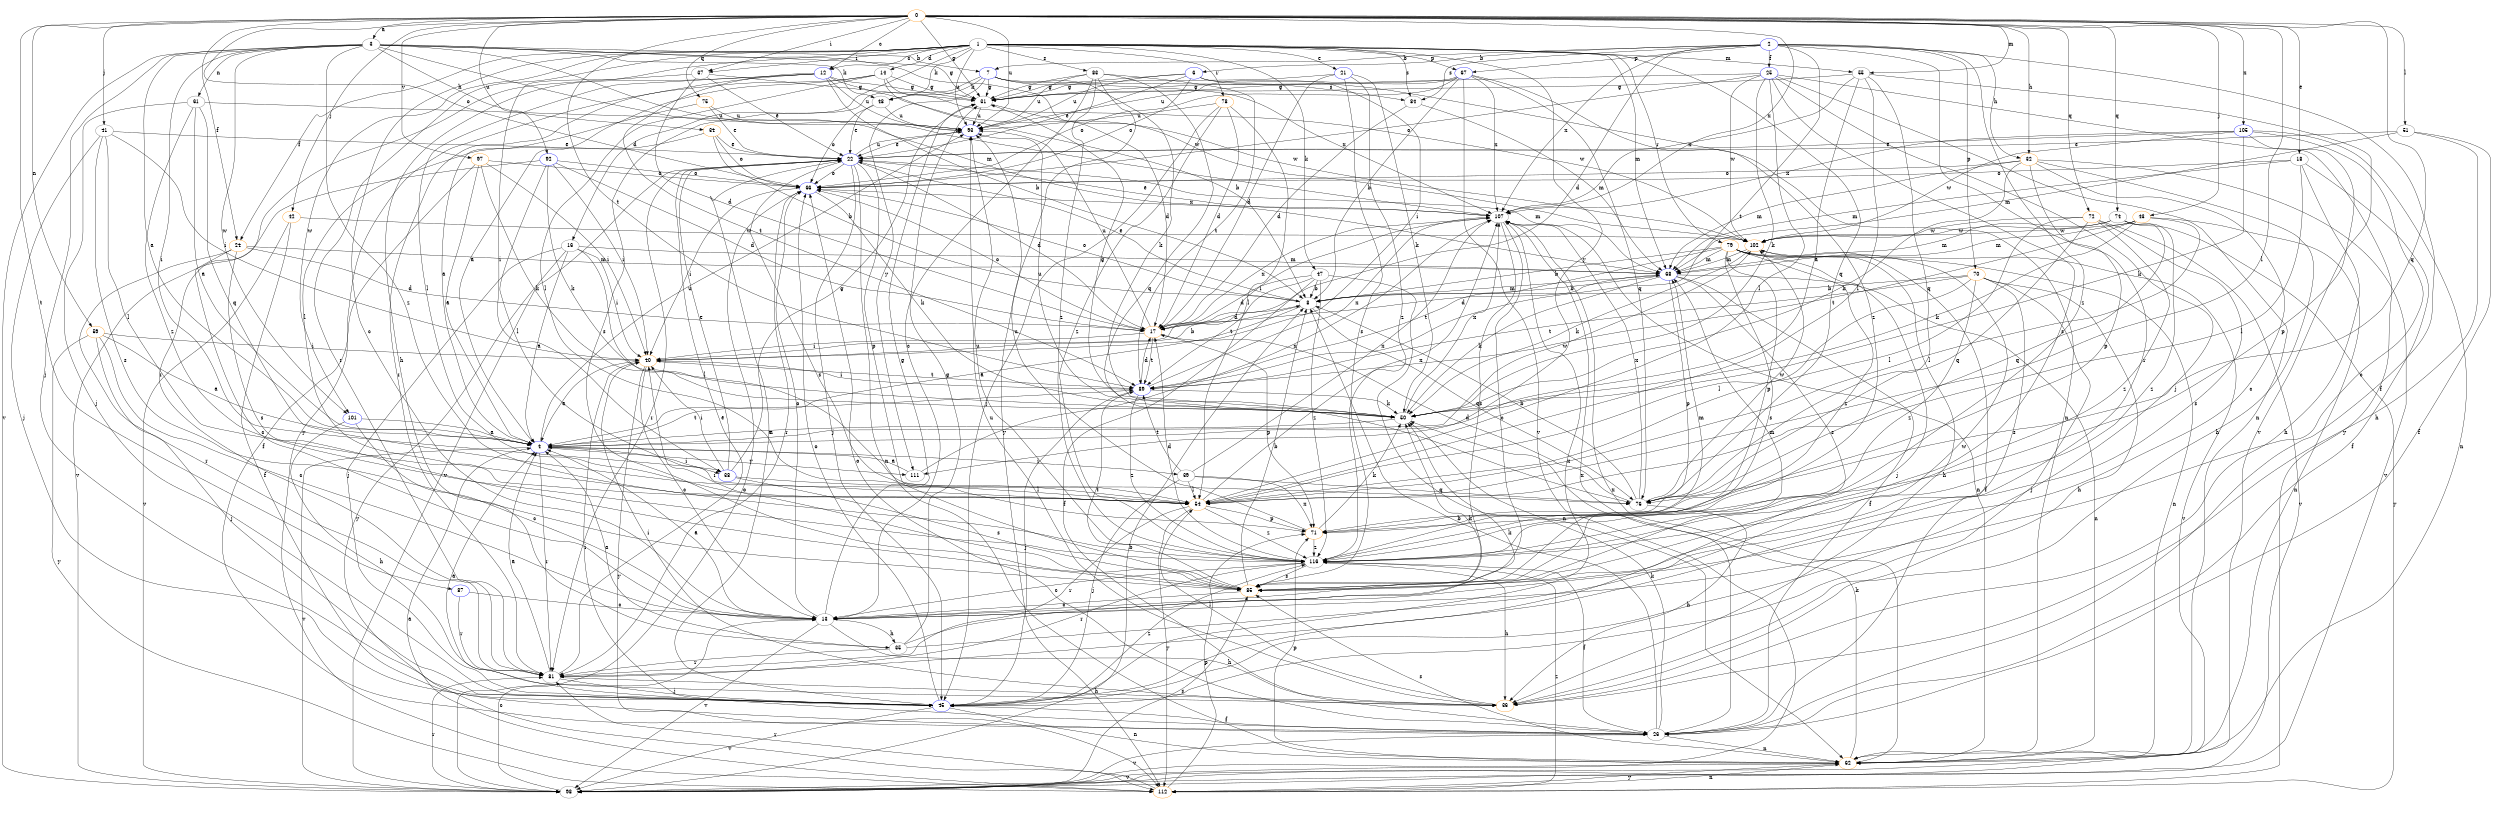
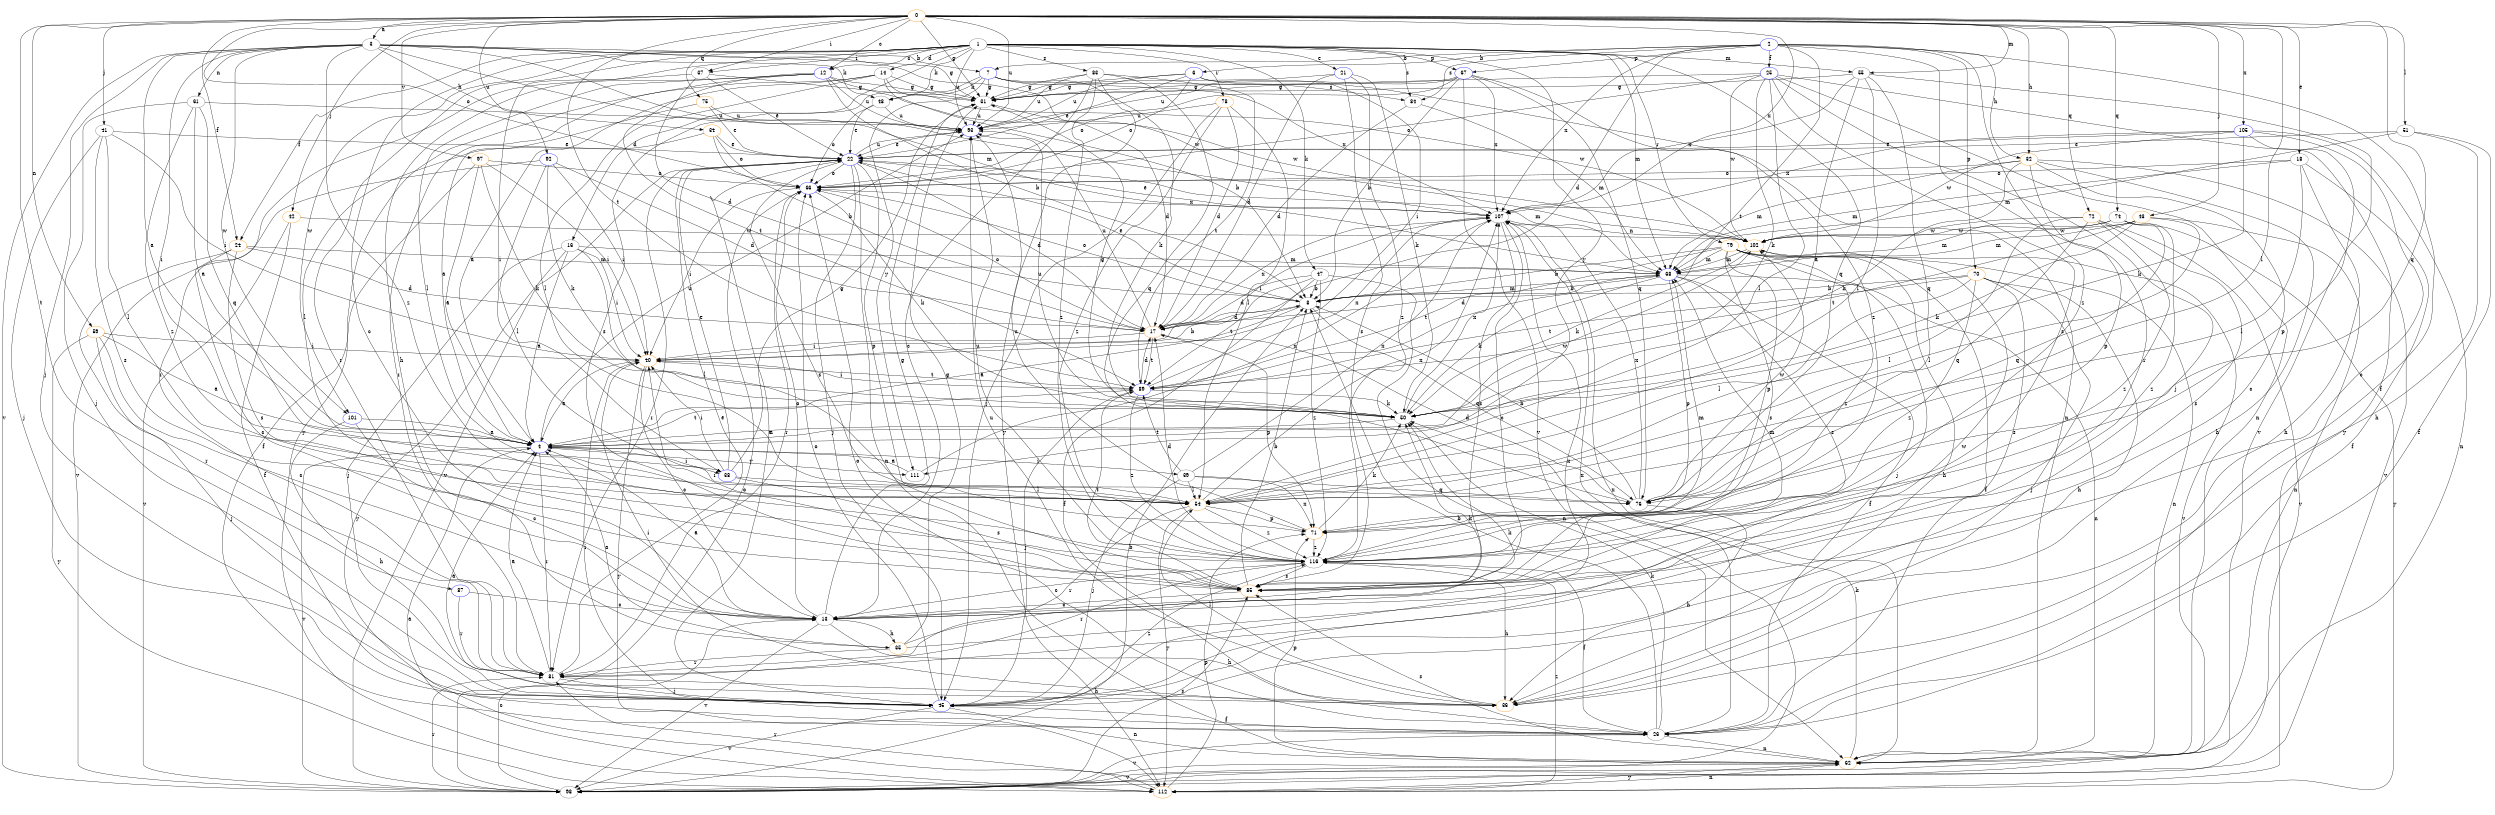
edge "92" -> "66": removed, label "o"
edge "107" -> "62": now "107" -> "102"
node "35": color gray40 -> darkorange
